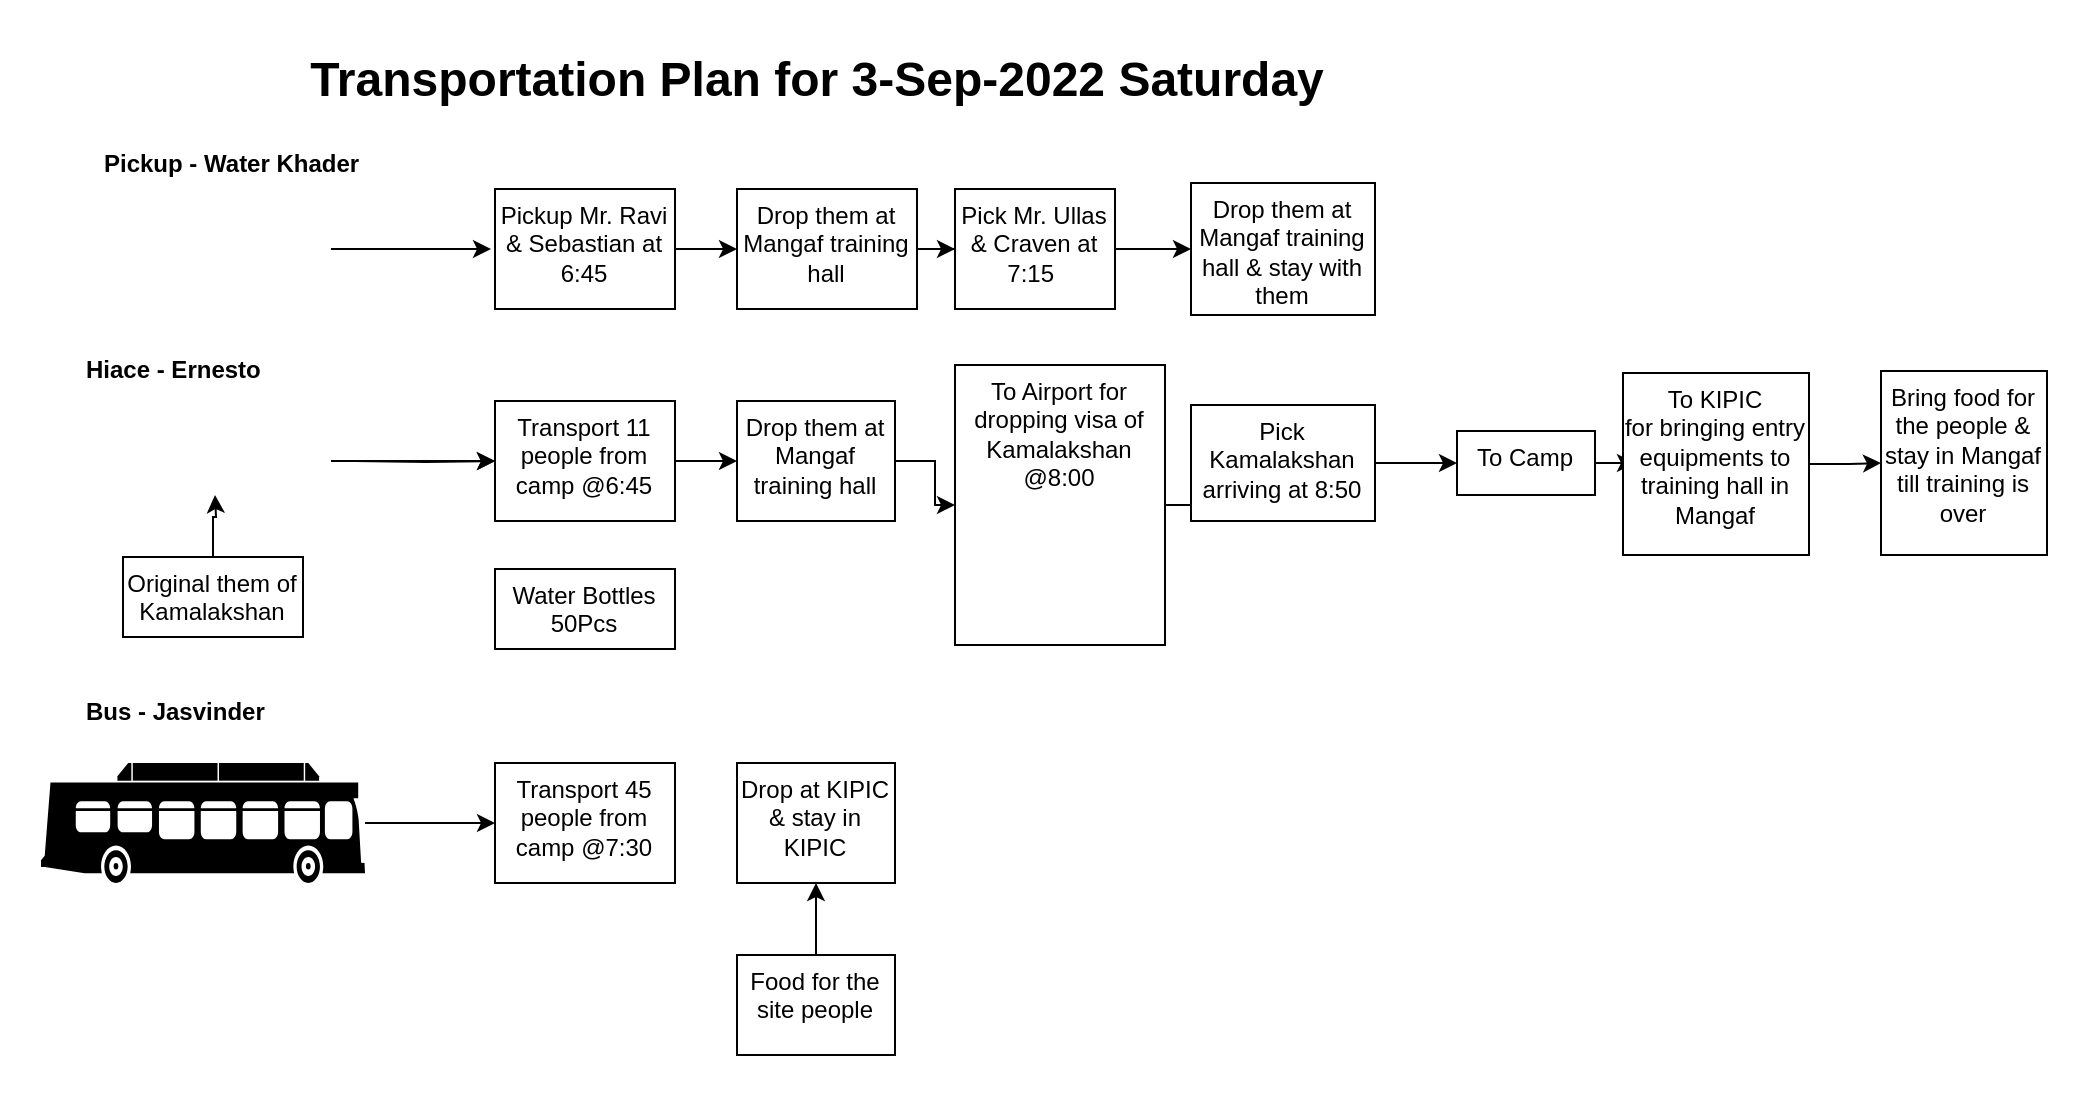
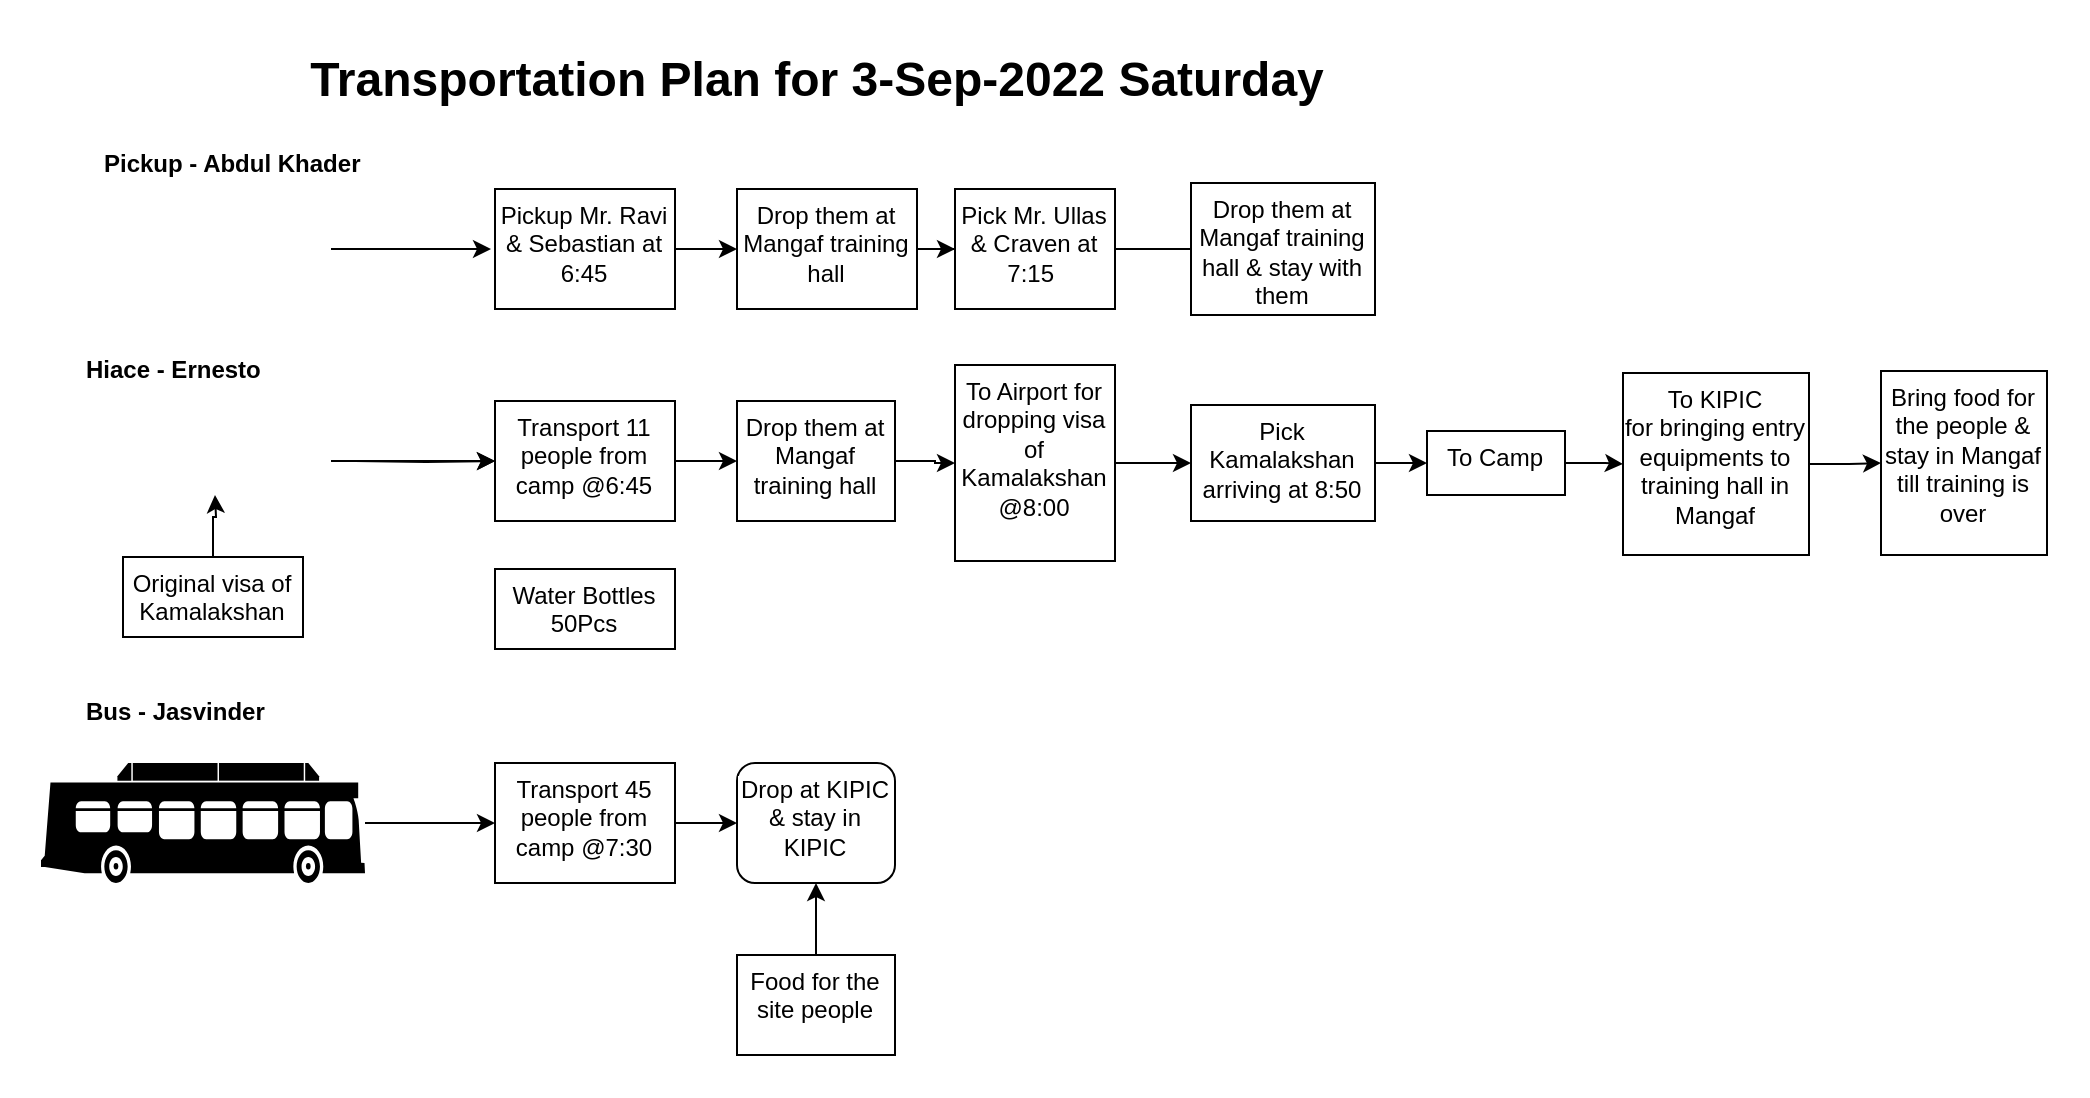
node "Pickup - Water Khader": label "Pickup - Water Khader" -> "Pickup - Abdul Khader"
edge "Pick Mr. Ullas & Craven at 7:15" -> "Drop them at Mangaf training hall & stay with them": arrowhead classic -> none
node "To Camp": moved (1526, 463) -> (1496, 463)
node "To Airport for dropping visa of Kamalakshan @8:00": size 210x280 -> 160x196
node "Original them of Kamalakshan": label "Original them of Kamalakshan" -> "Original visa of Kamalakshan"
edge "Transport 45 people from camp @7:30" -> "Drop at KIPIC & stay in KIPIC": added
node "Drop at KIPIC & stay in KIPIC": shape rectangle -> rounded rectangle
